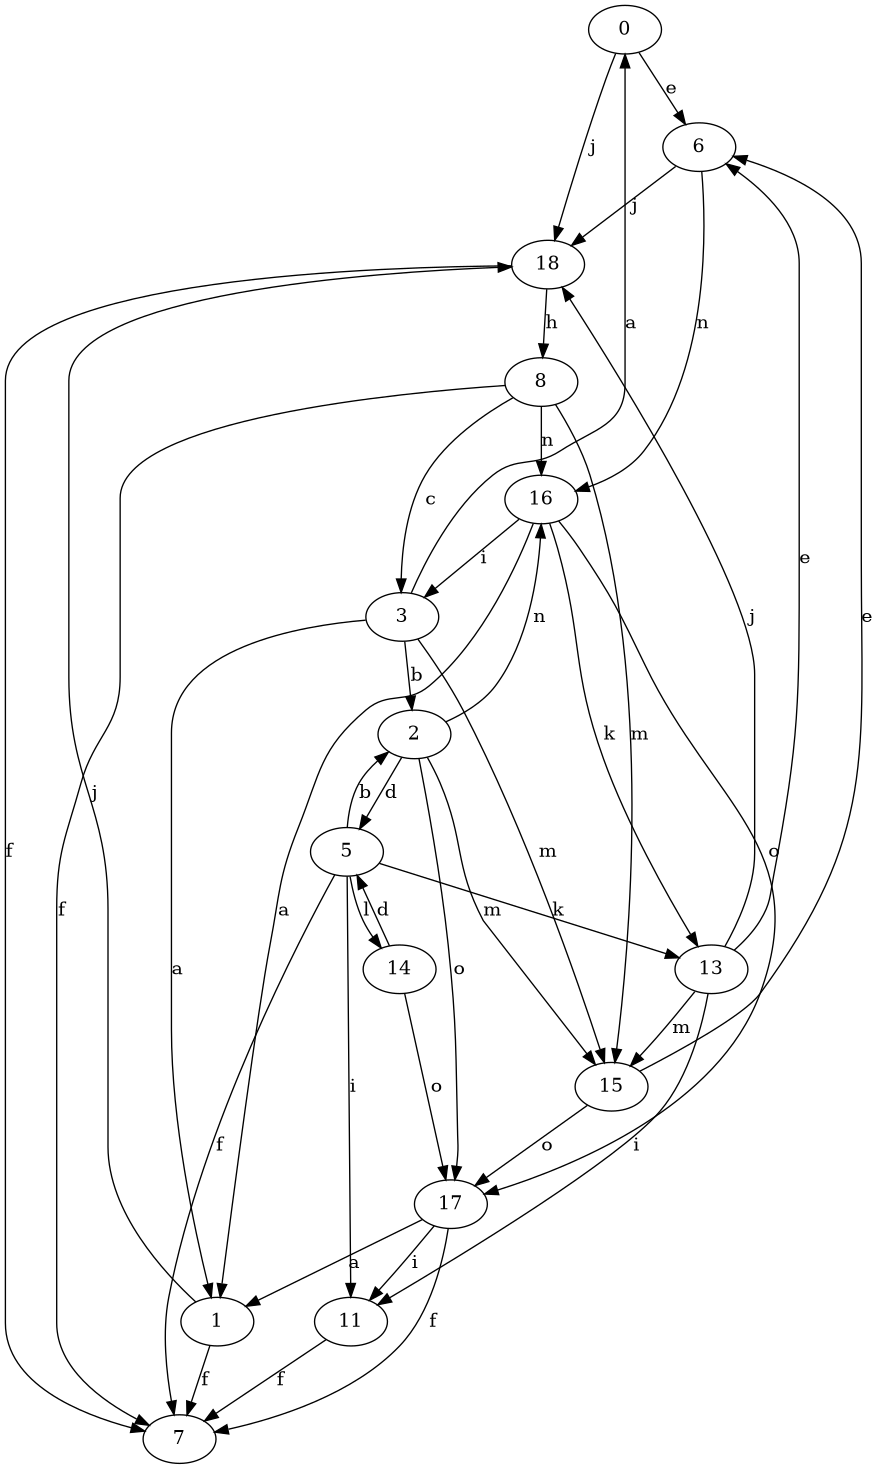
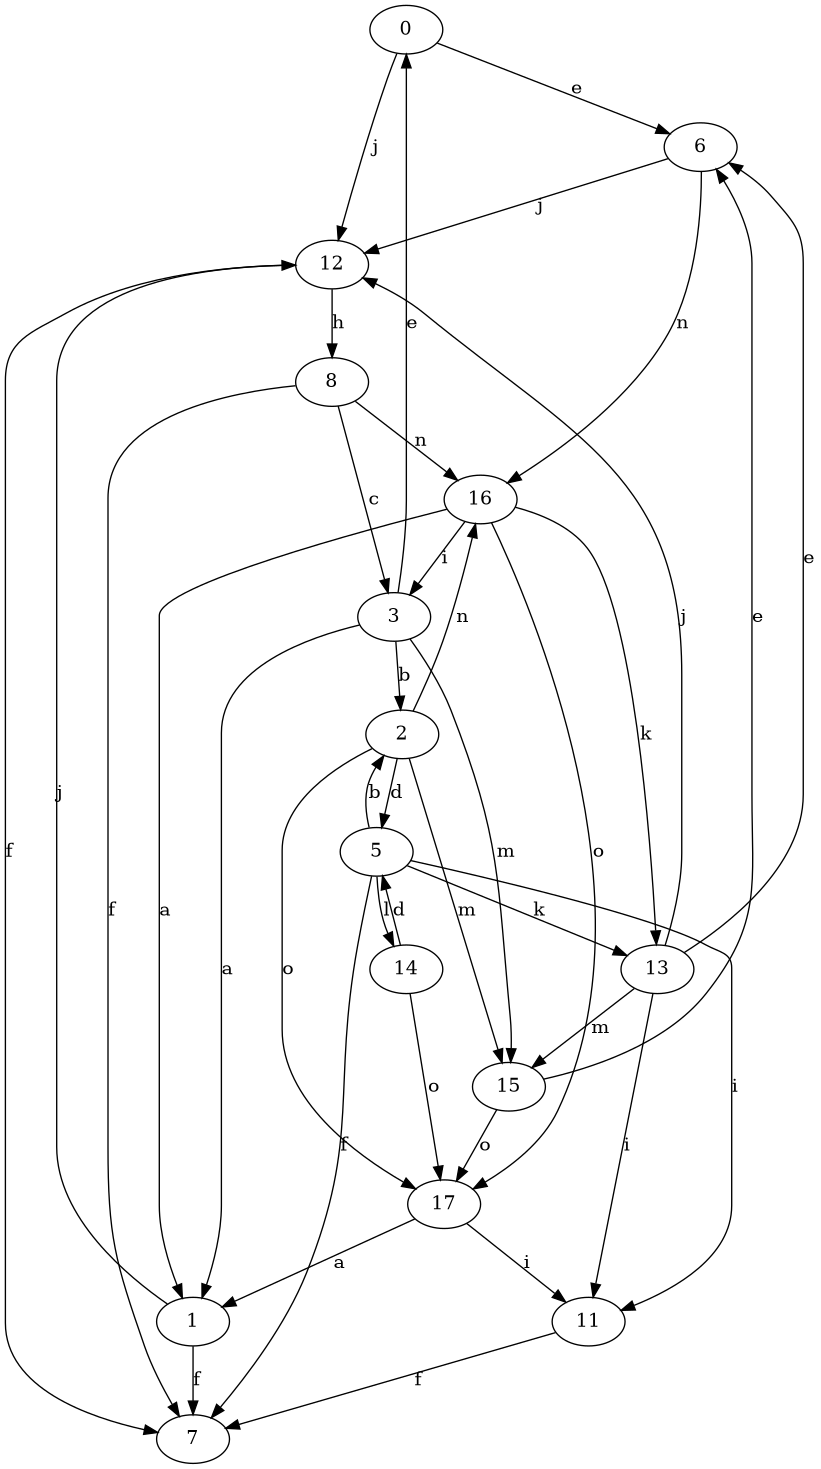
node "18": label "18" -> "12"
edge "3" -> "0": label "a" -> "e"
edge "8" -> "15": removed, label "m"
edge "17" -> "7": removed, label "f"
